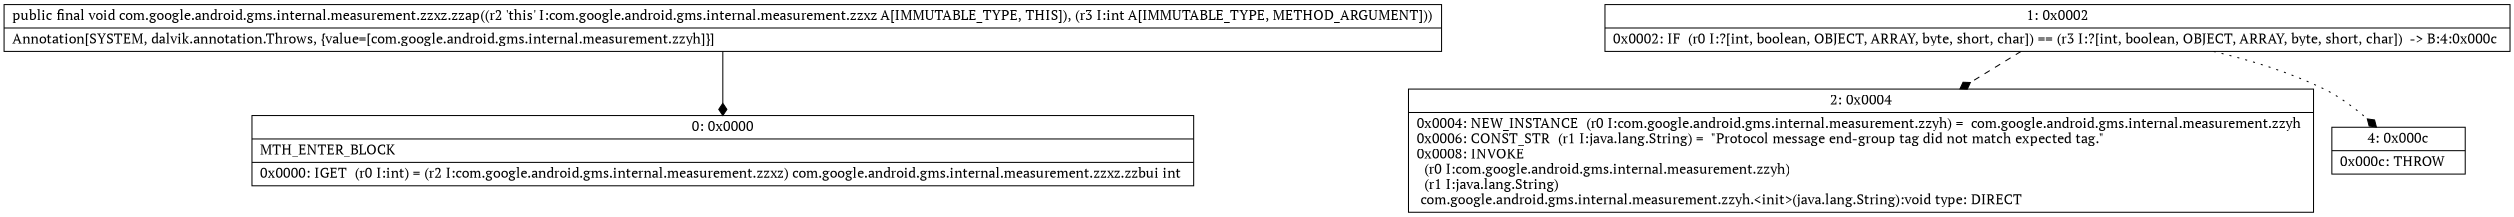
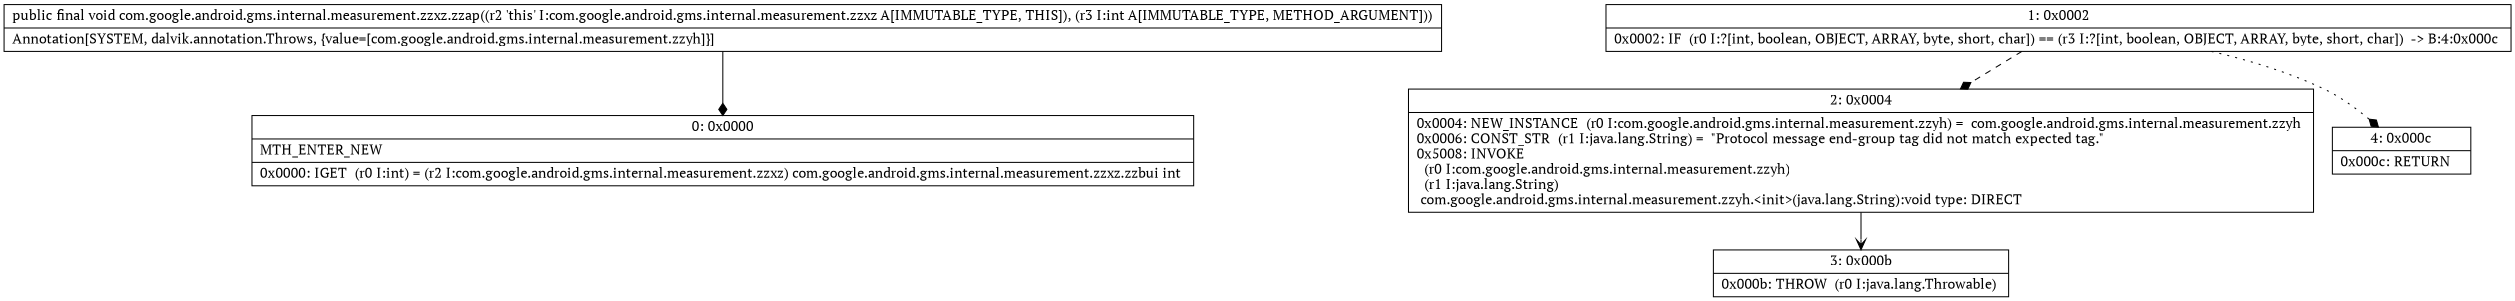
node "0: 0x0000": text "MTH_ENTER_BLOCK" -> "MTH_ENTER_NEW"
node "2: 0x0004": text "0x0008: INVOKE" -> "0x5008: INVOKE"
node "4: 0x000c": text "0x000c: THROW" -> "0x000c: RETURN"
node "3: 0x000b": added
